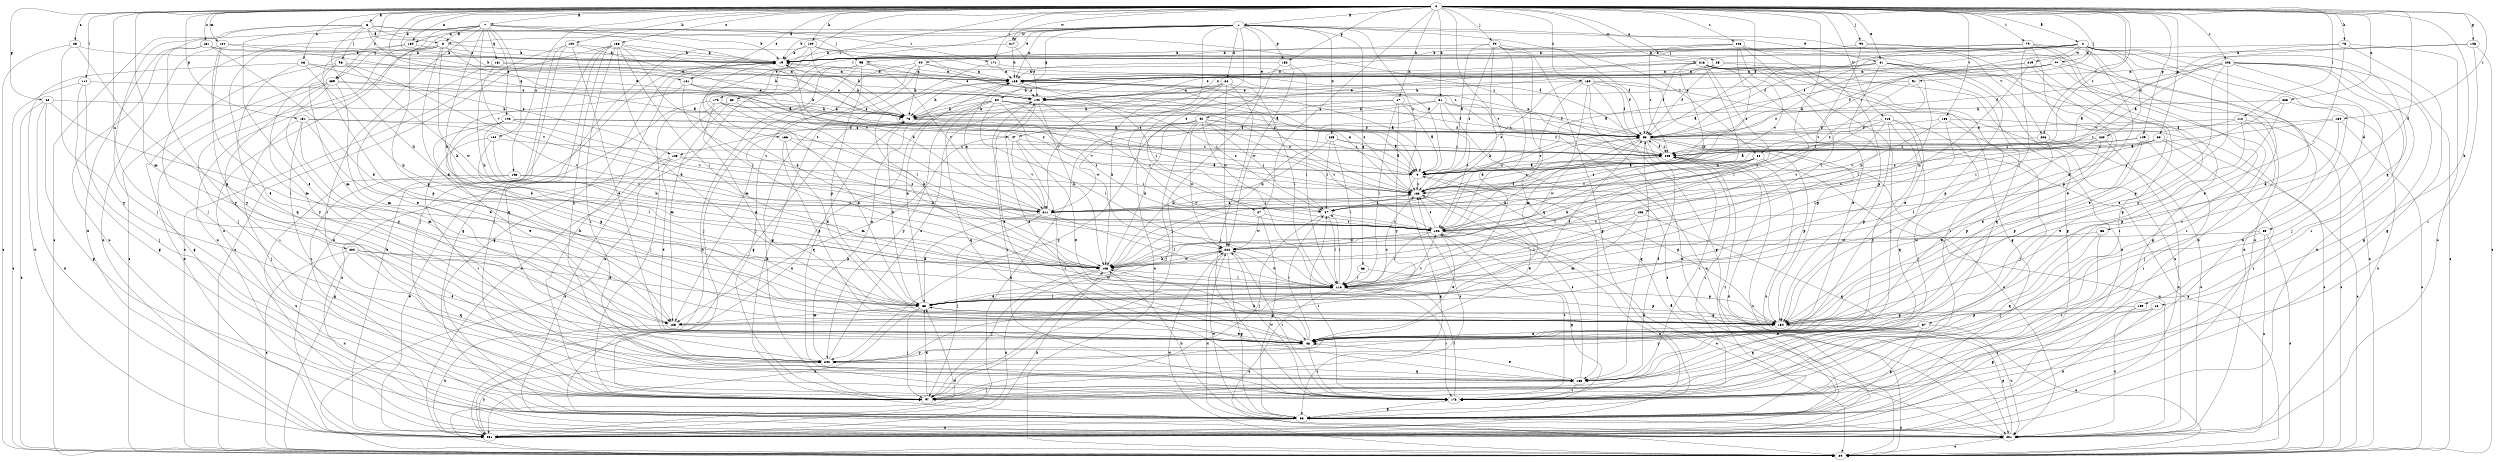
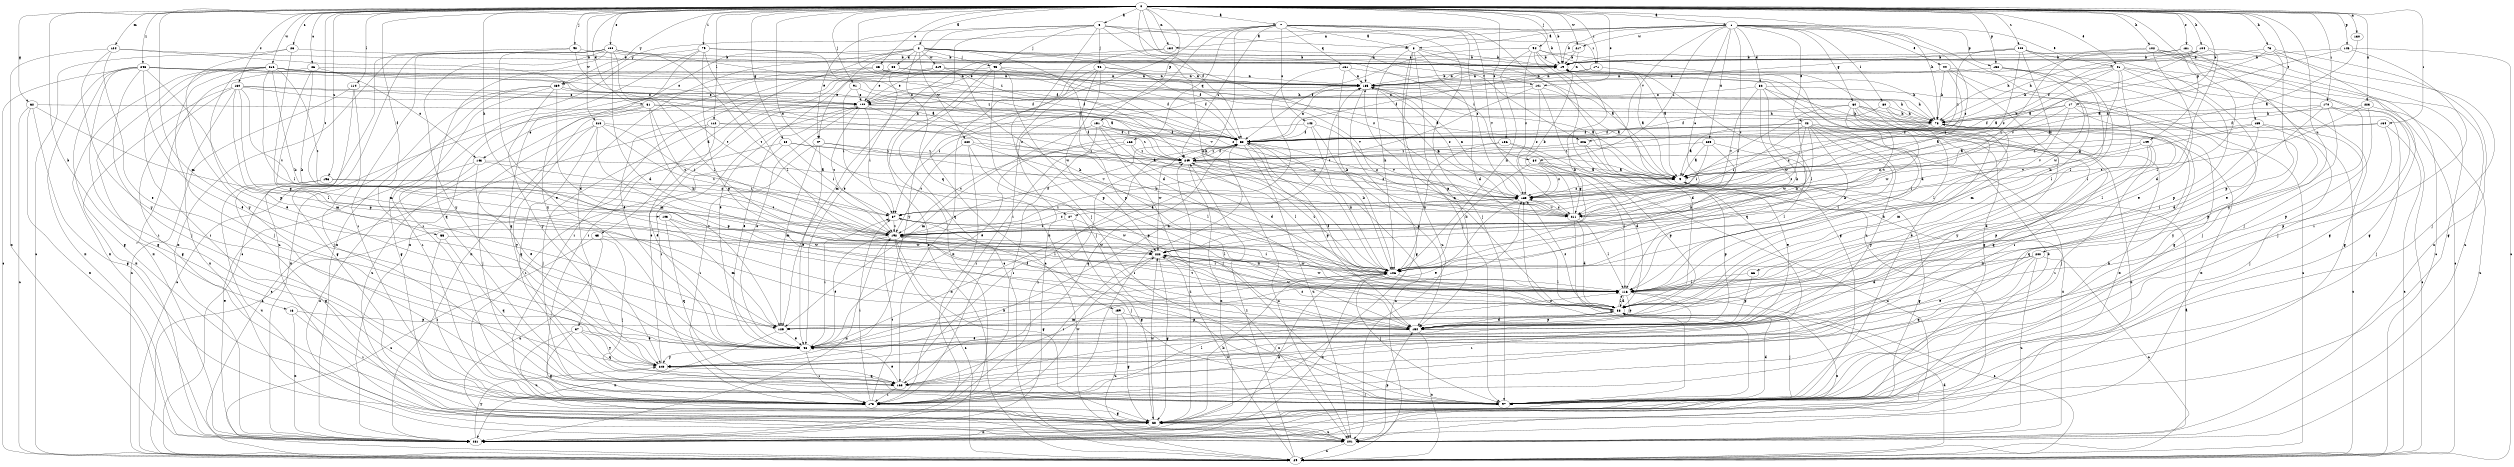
node "130": added
edge "142" -> "249": now "106" -> "249"
edge "84" -> "211": label "v" -> "g"
